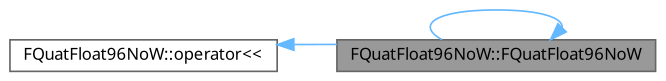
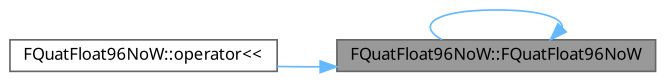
edge "FQuatFloat96NoW::FQuatFloat96NoW" -> "FQuatFloat96NoW::operator<<": reversed
